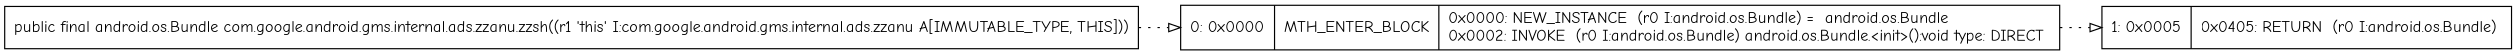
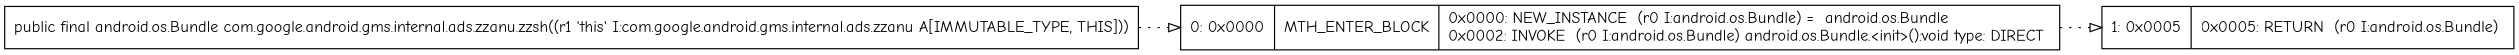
node "1: 0x0005": text "0x0405: RETURN  (r0 I:android.os.Bundle)" -> "0x0005: RETURN  (r0 I:android.os.Bundle)"
